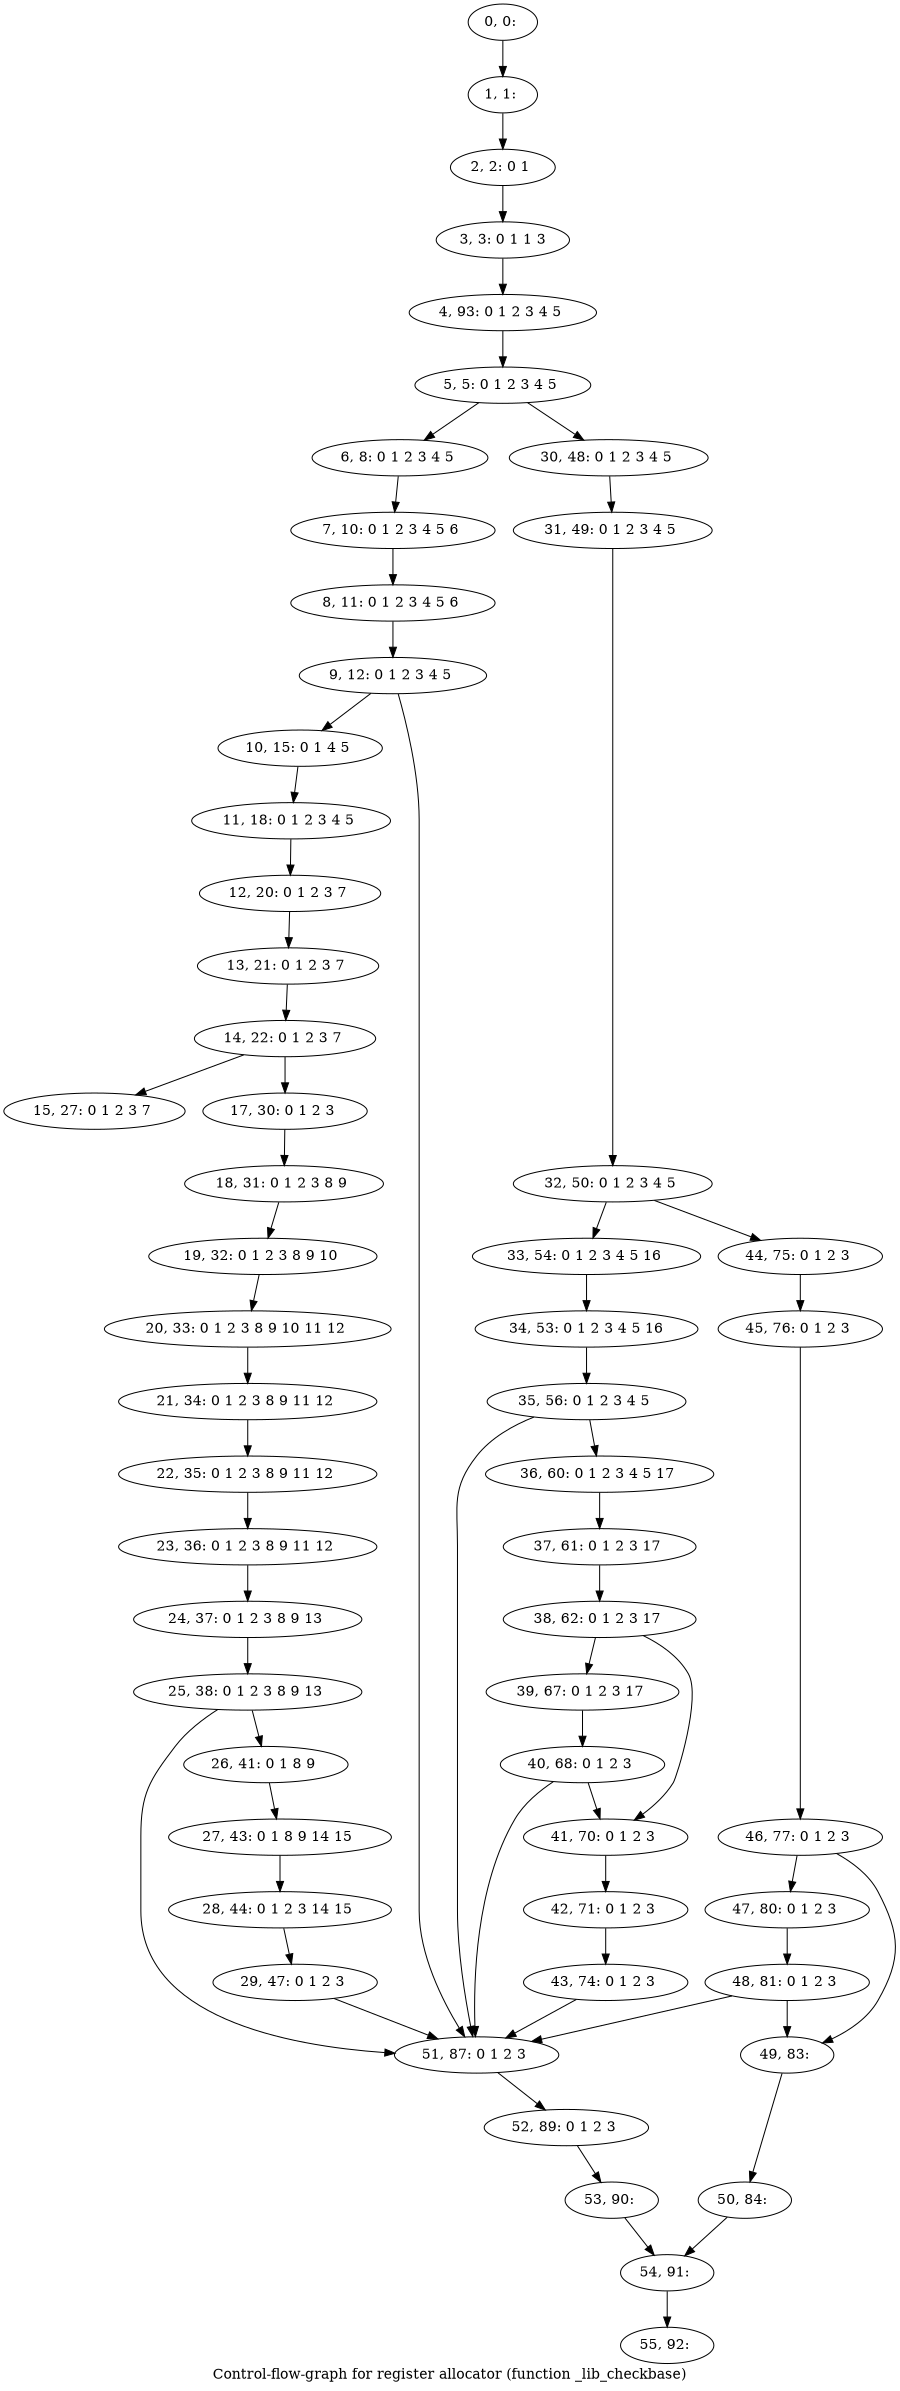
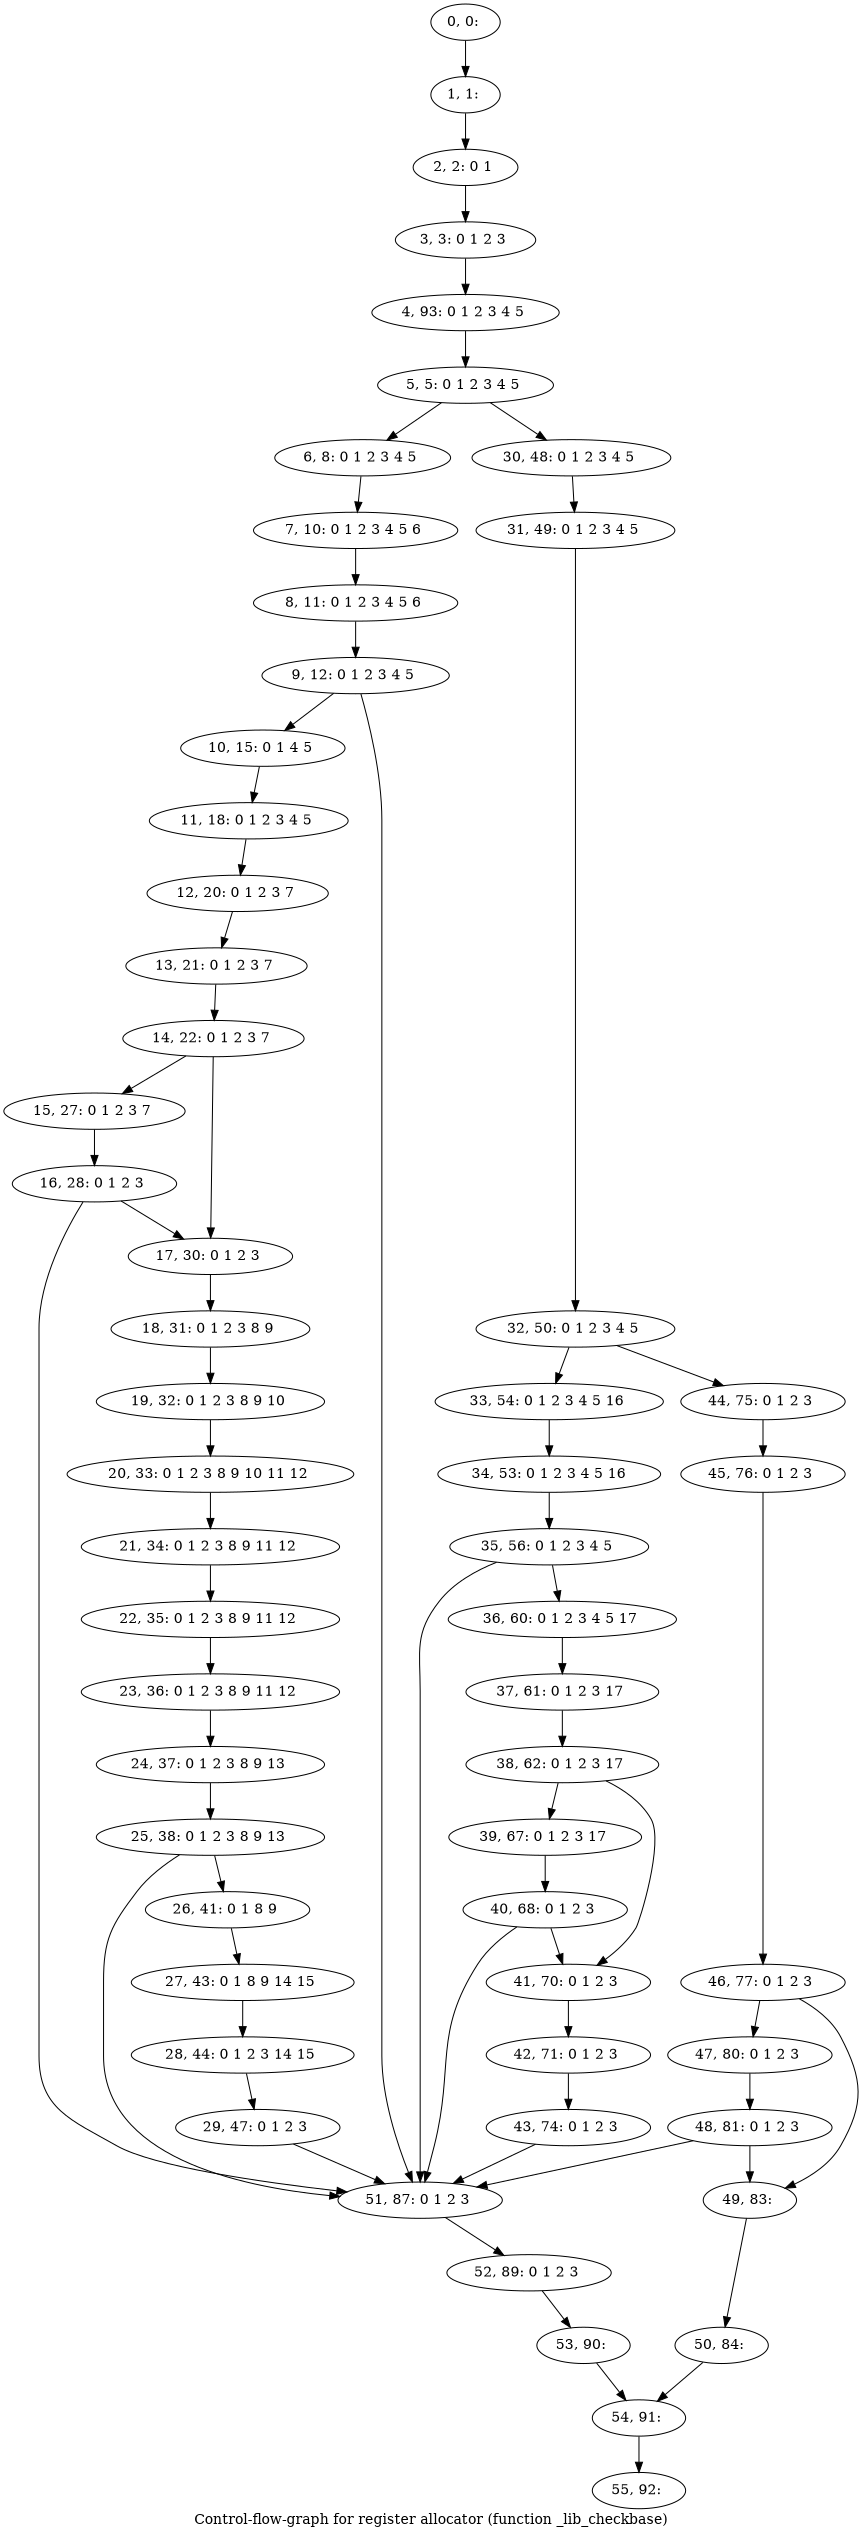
node "3, 3: 0 1 1 3": label "3, 3: 0 1 1 3" -> "3, 3: 0 1 2 3"
node "16, 28: 0 1 2 3": added
